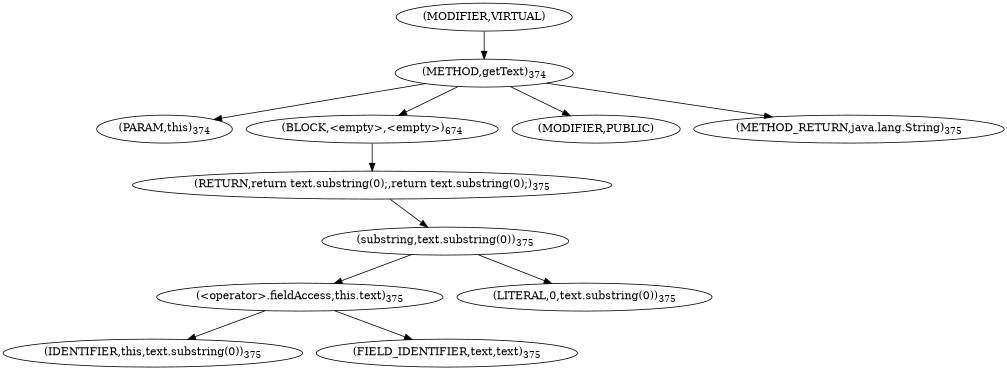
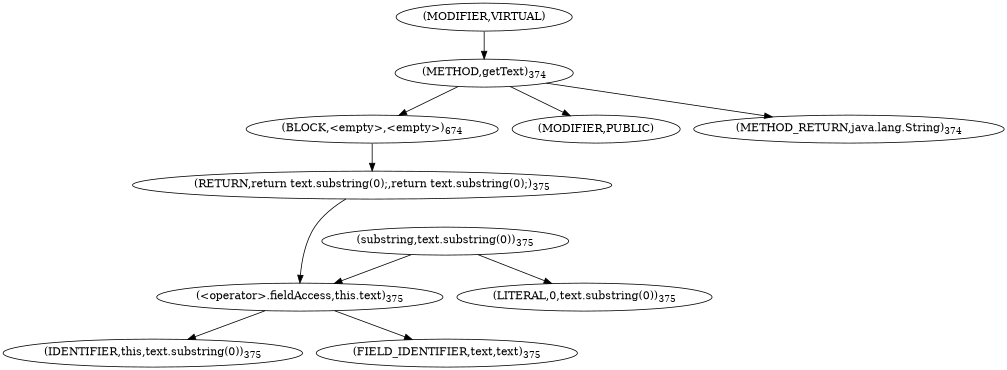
node "(METHOD_RETURN,java.lang.String)": text "375" -> "374"
node "(PARAM,this)": removed
edge "(RETURN,return text.substring(0);,return text.substring(0);)" -> "(substring,text.substring(0))": now "(RETURN,return text.substring(0);,return text.substring(0);)" -> "(<operator>.fieldAccess,this.text)"
